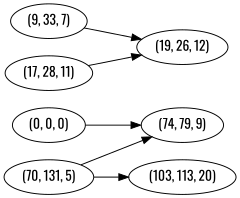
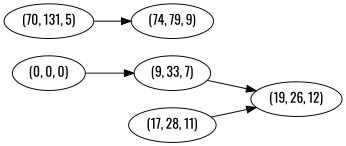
edge "(0, 0, 0)" -> "(74, 79, 9)": now "(0, 0, 0)" -> "(9, 33, 7)"
node "(103, 113, 20)": removed
